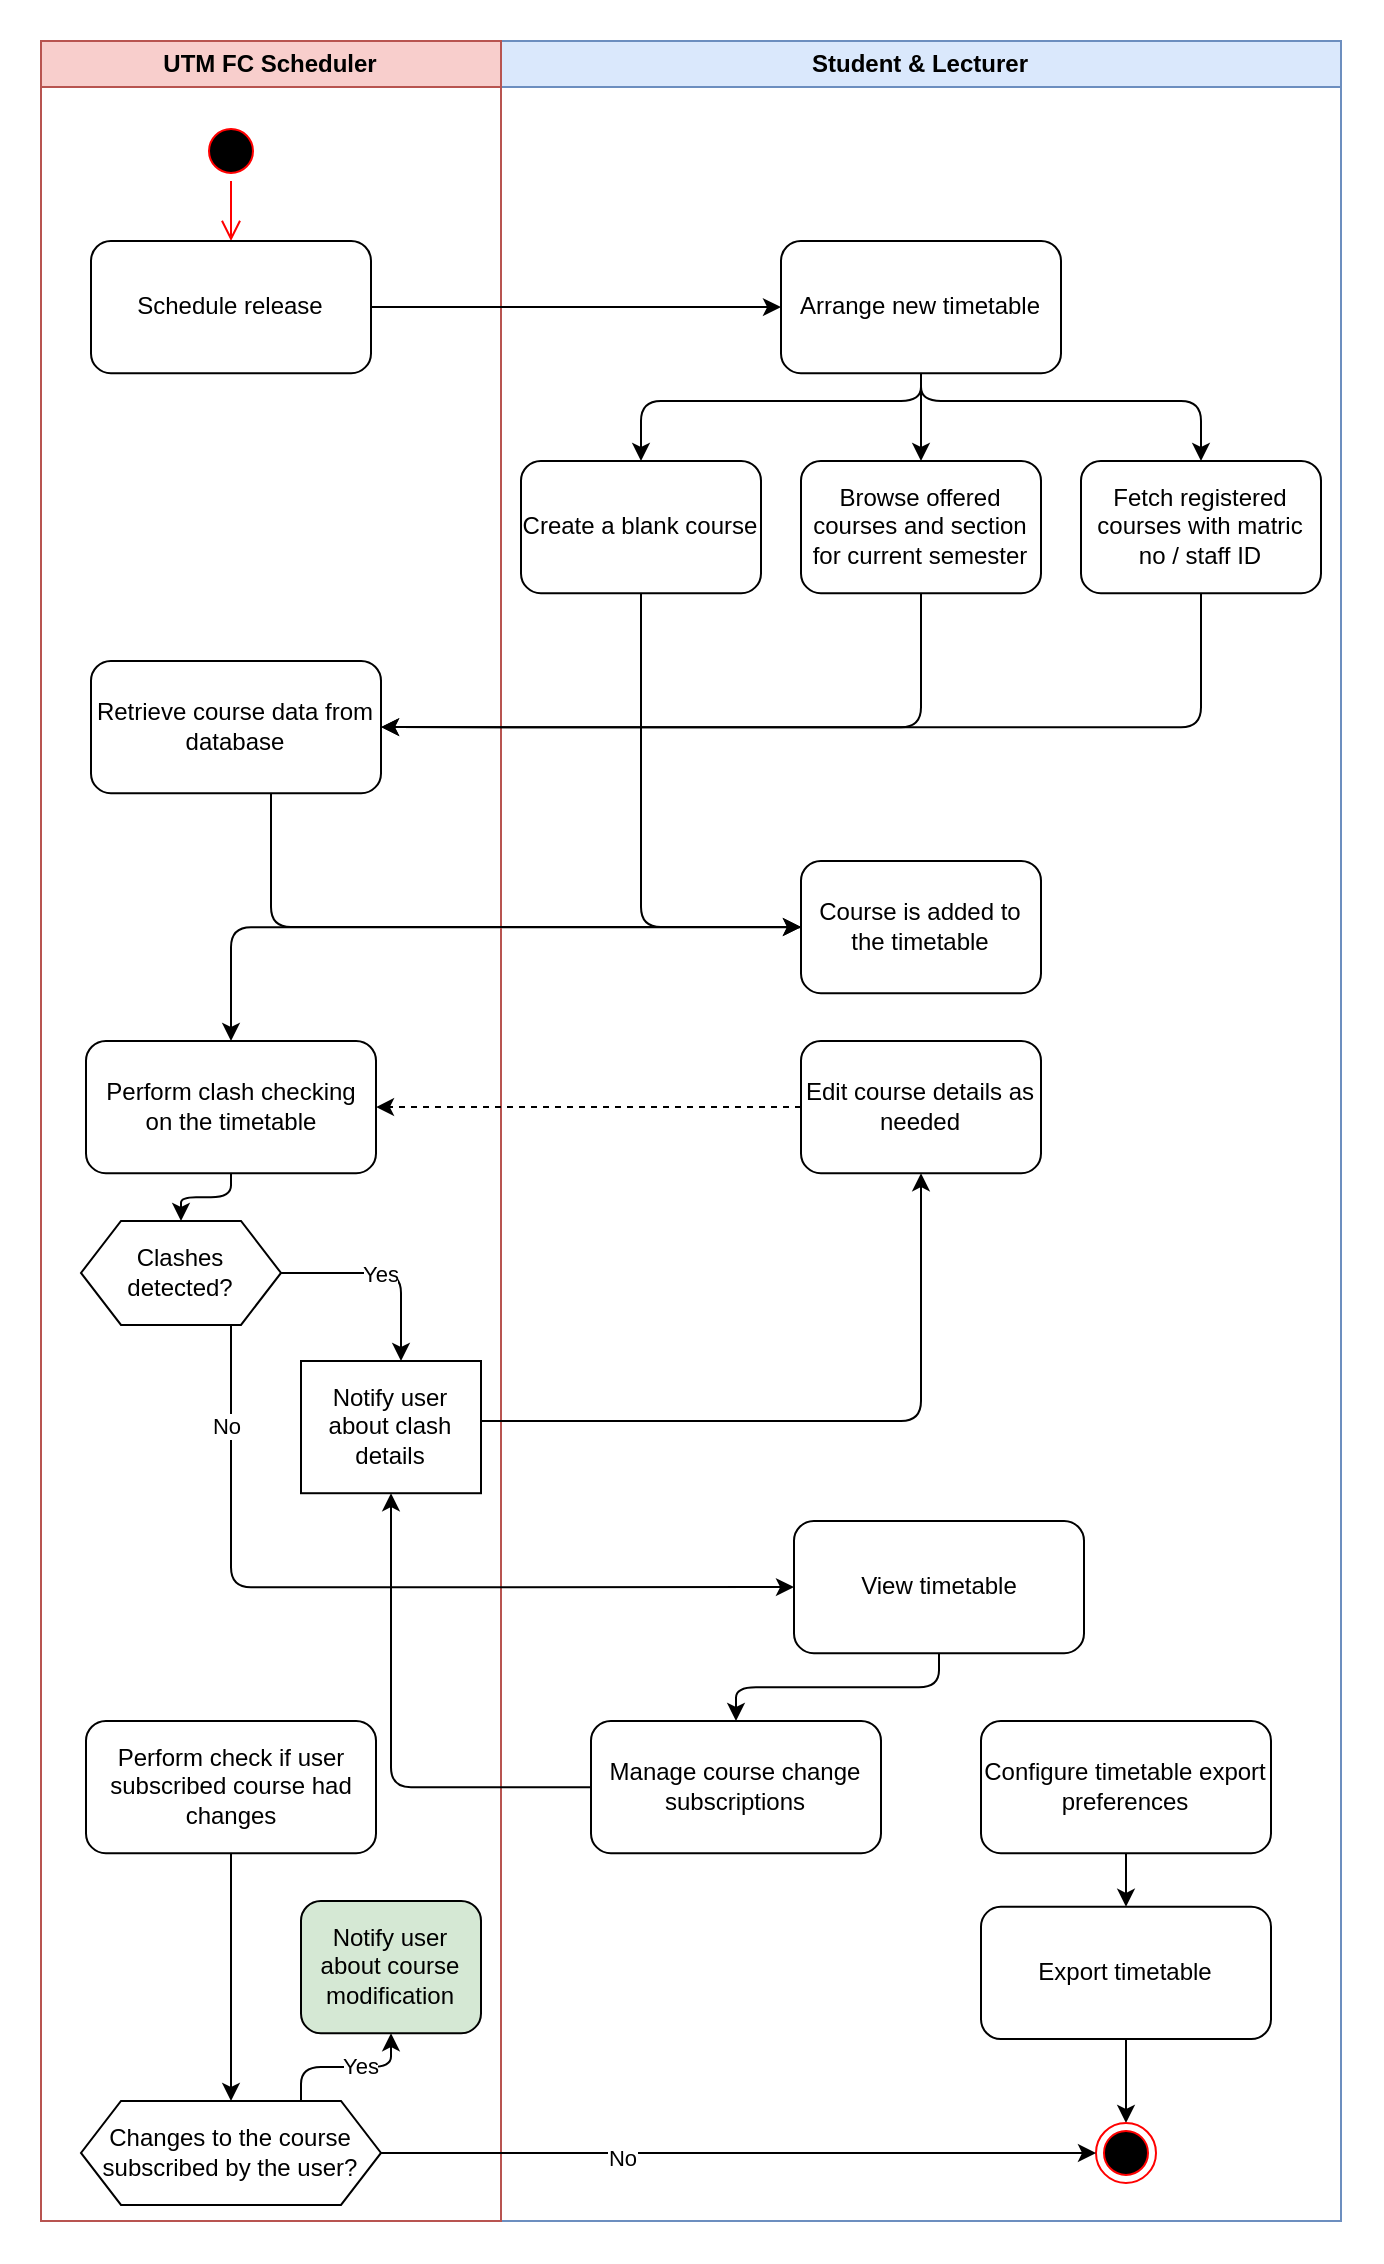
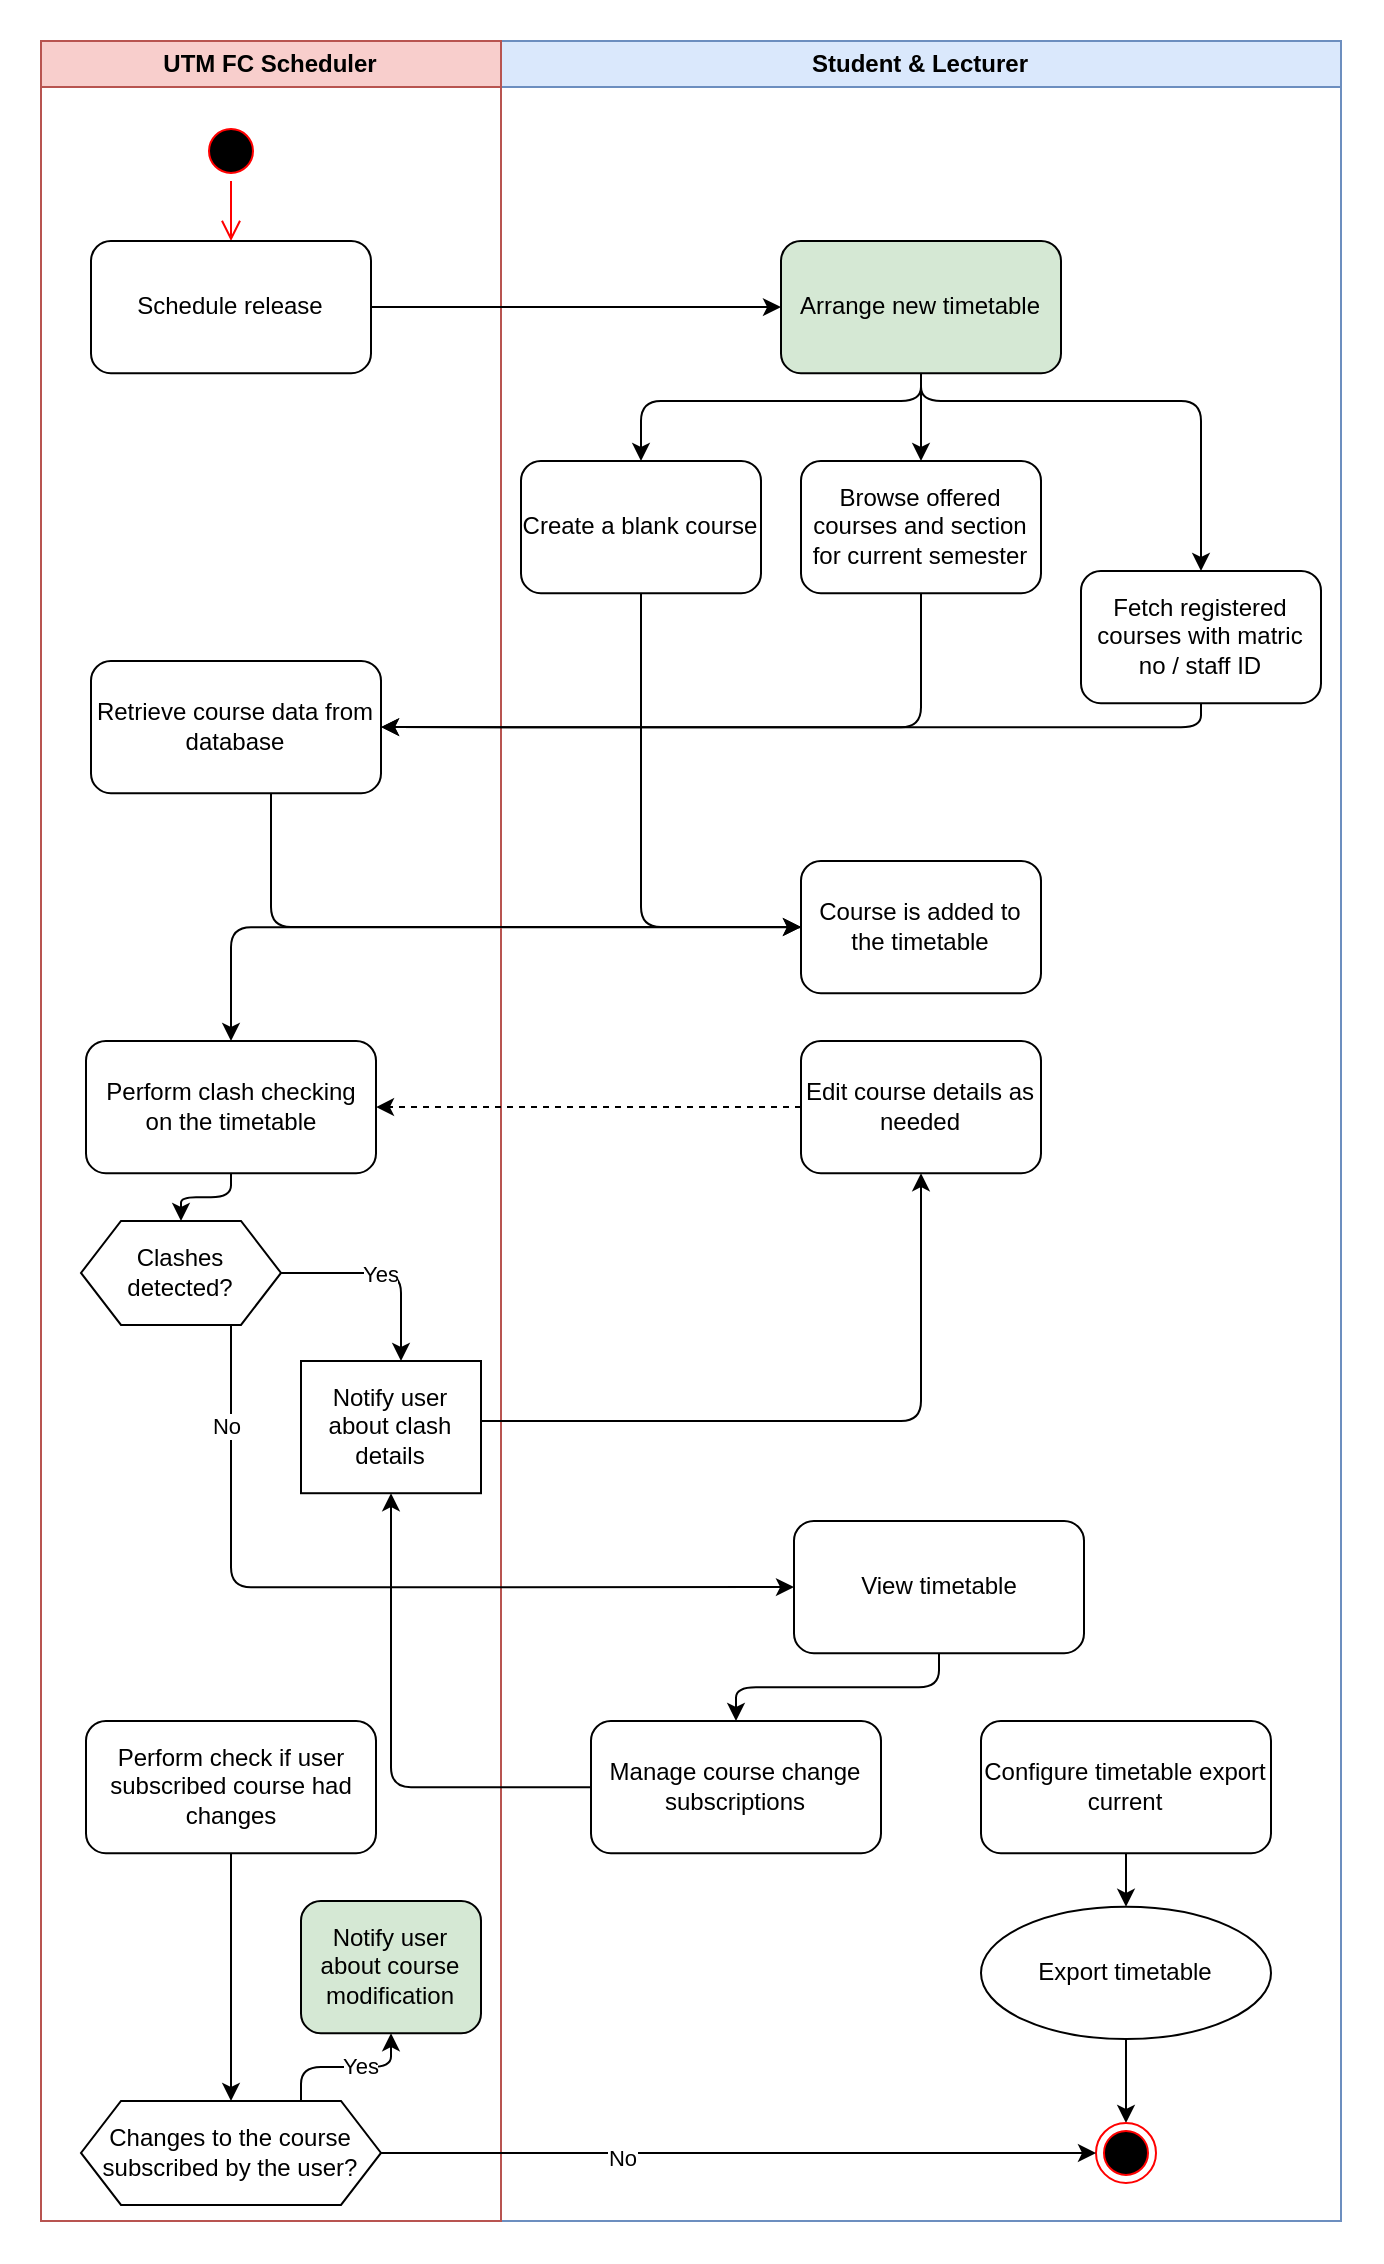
node "Arrange new timetable": fillcolor #ffffff -> #d5e8d4
node "Fetch registered courses with matric no / staff ID": moved (1201, 527) -> (1201, 637)
node "Configure timetable export preferences": label "Configure timetable export preferences" -> "Configure timetable export current"
node "Export timetable": shape rounded rectangle -> ellipse
